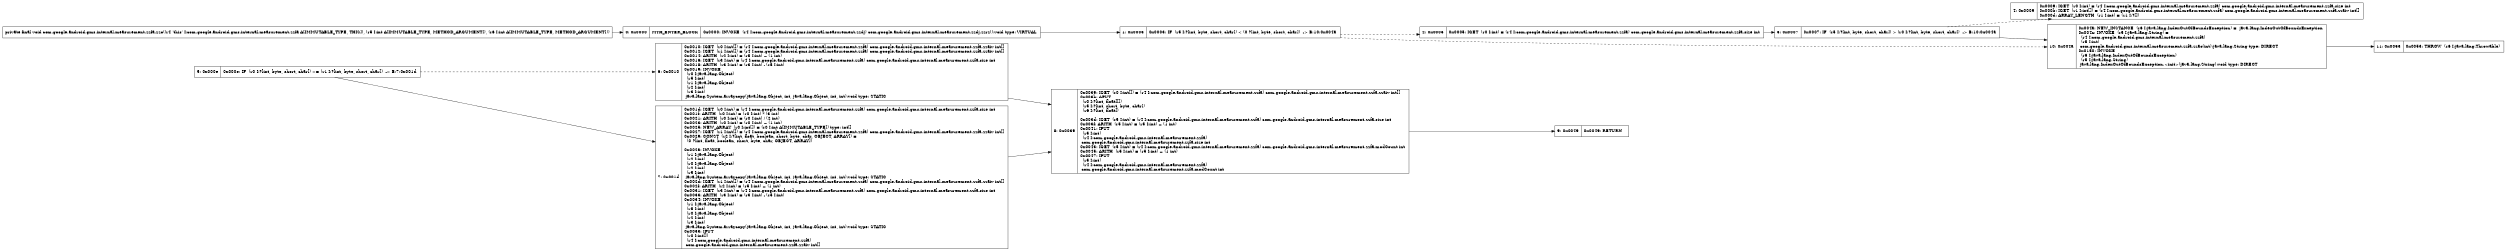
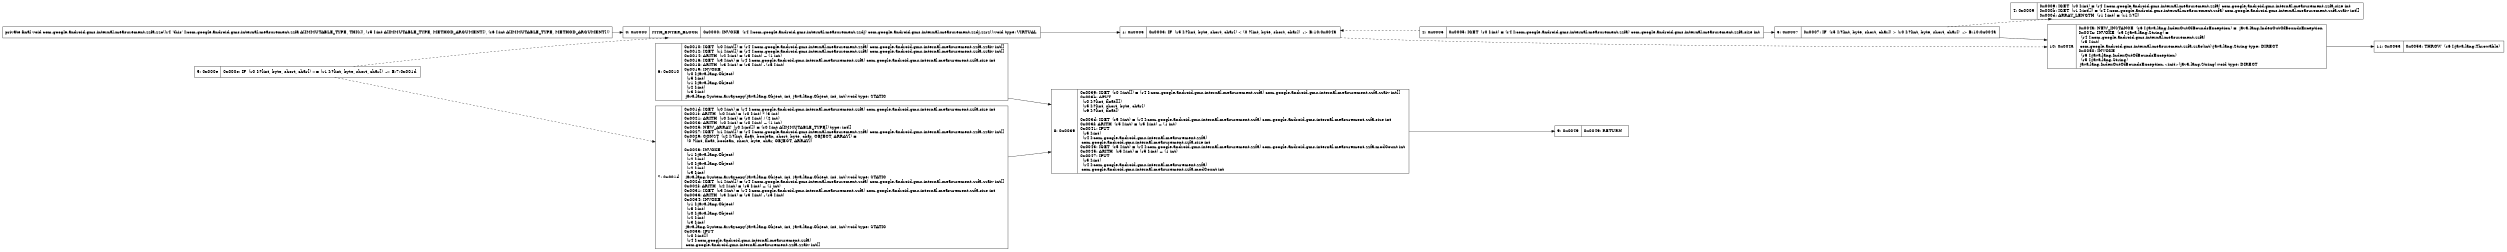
edge "1: 0x0003" -> "2: 0x0005": reversed
node "10: 0x004a": text "0x0150: INVOKE" -> "0x0050: INVOKE"
edge "5: 0x000e" -> "6: 0x0010": now "5: 0x000e" -> "0: 0x0000"
edge "5: 0x000e" -> "7: 0x001d": style solid -> dashed
